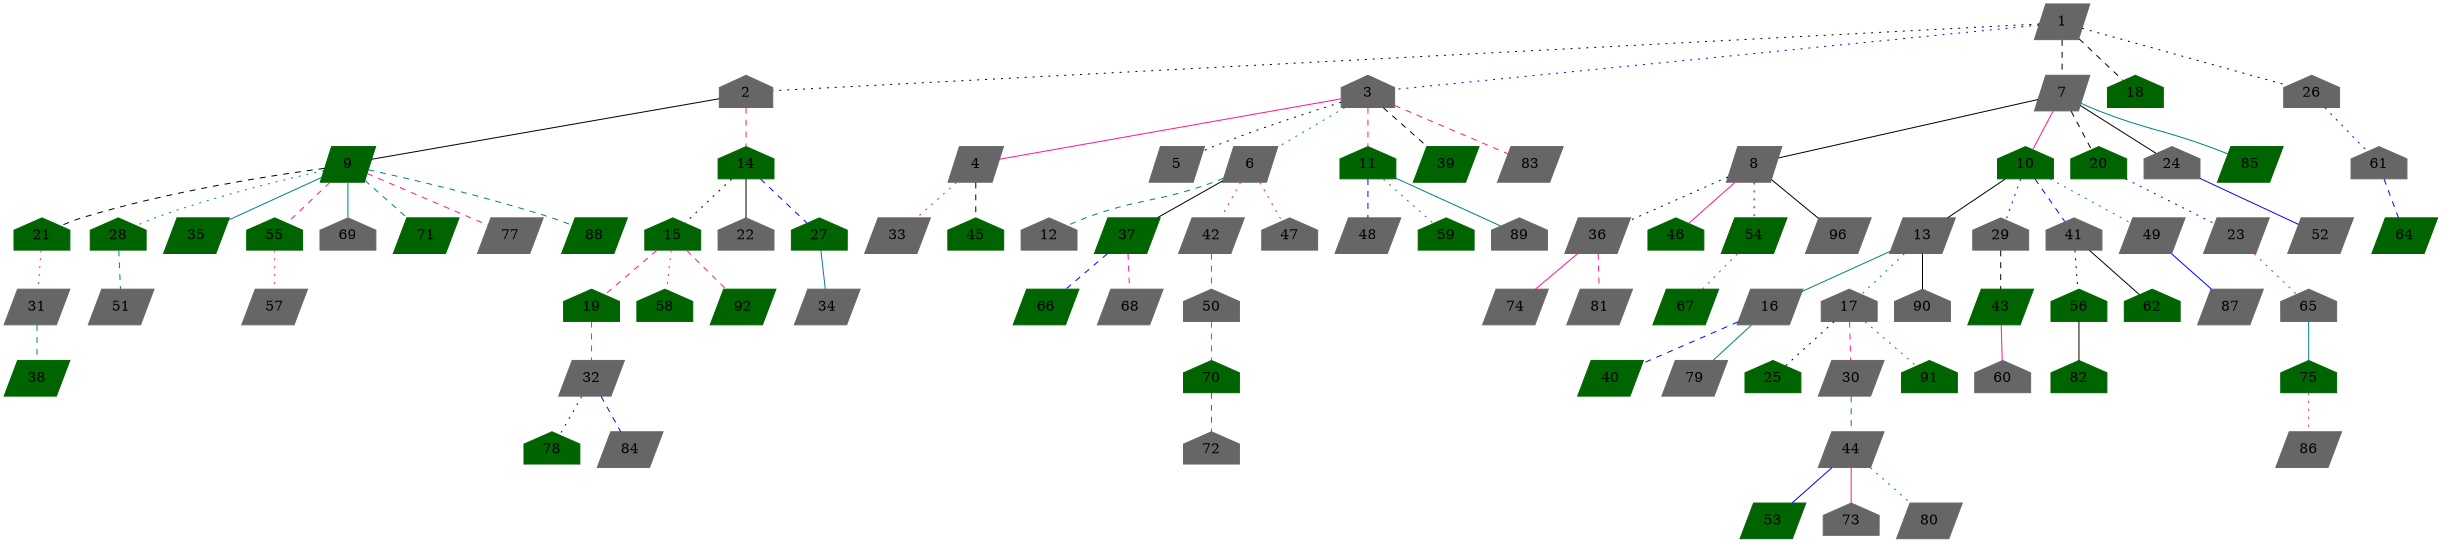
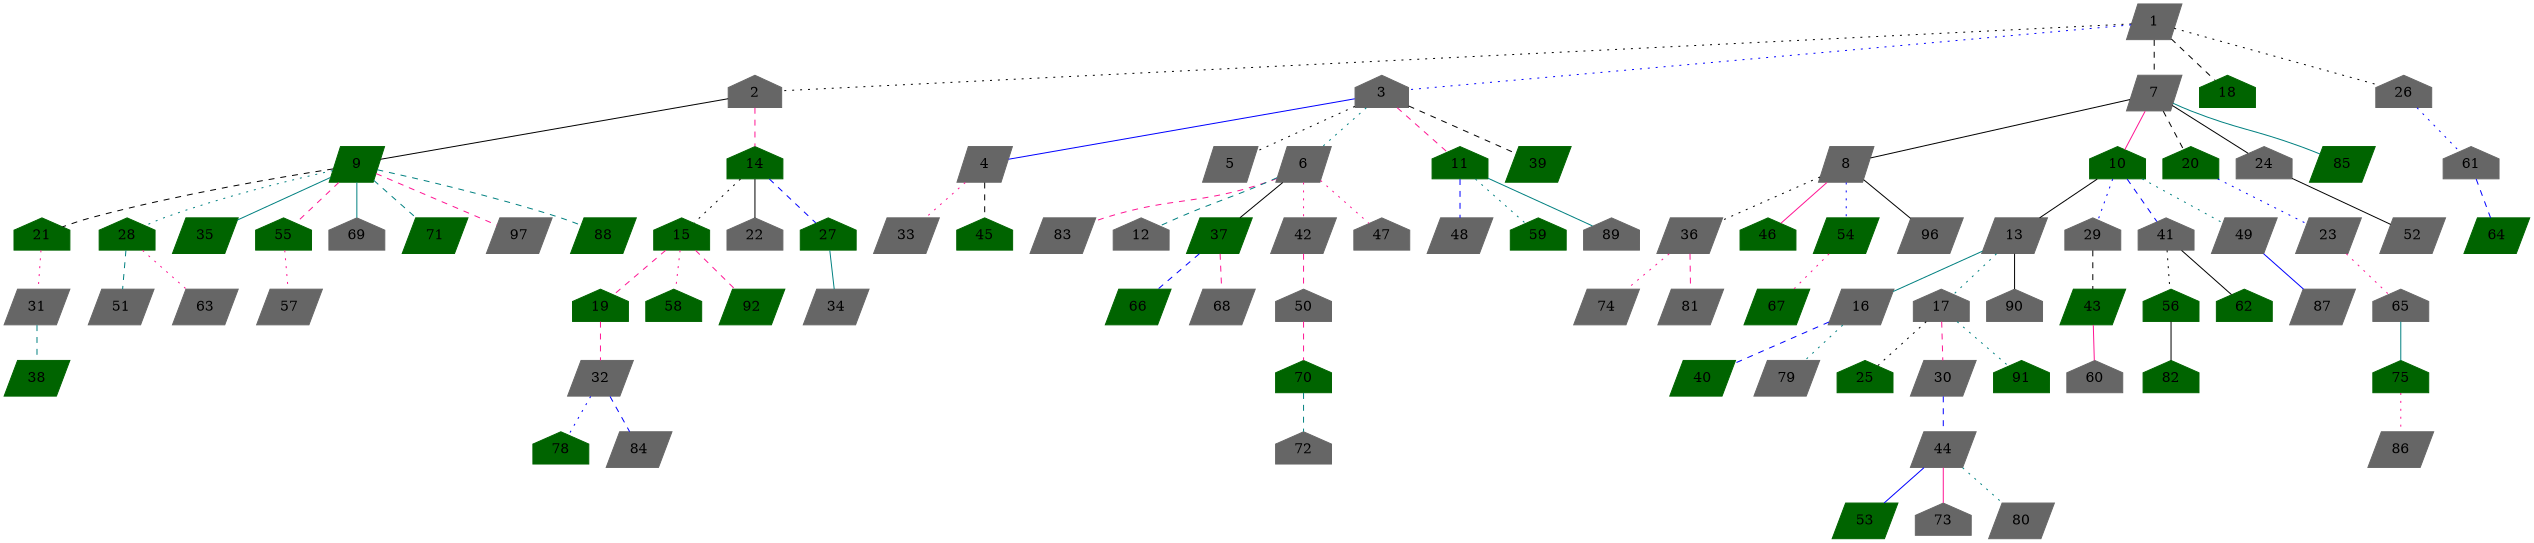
edge "3" -- "4": color deeppink -> blue
edge "3" -- "83": now "6" -- "83"
edge "24" -- "52": color blue -> black
node "77": label "77" -> "97"
edge "36" -- "74": style solid -> dotted
node "63": added
edge "16" -- "79": style solid -> dotted
edge "30" -- "44": color teal -> blue
